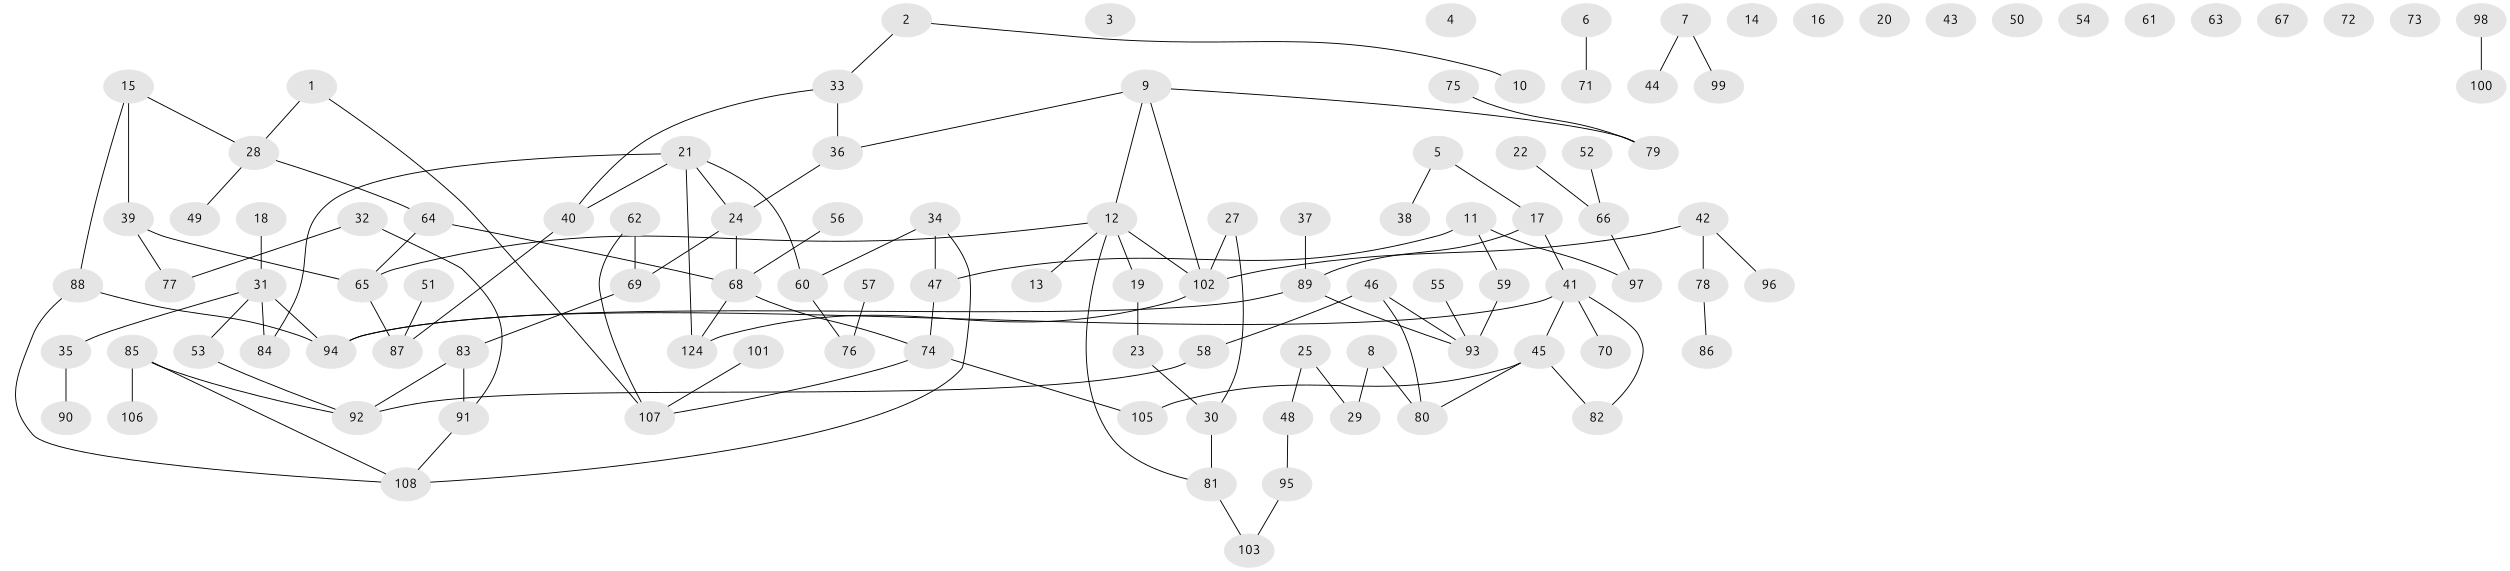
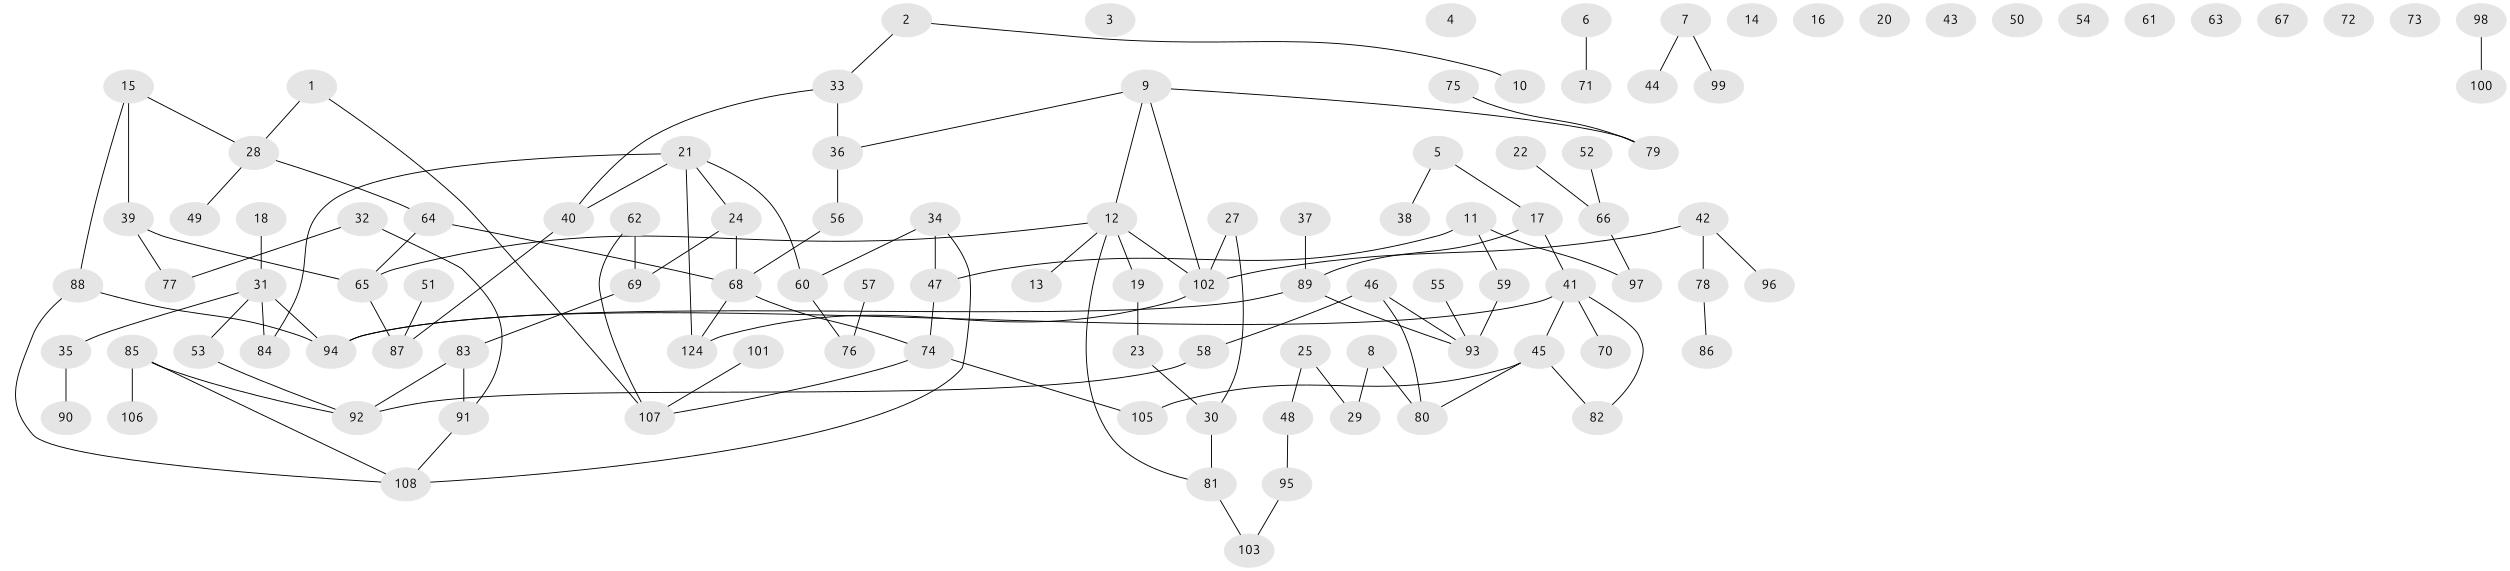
edge "36" -- "24": now "36" -- "56"
